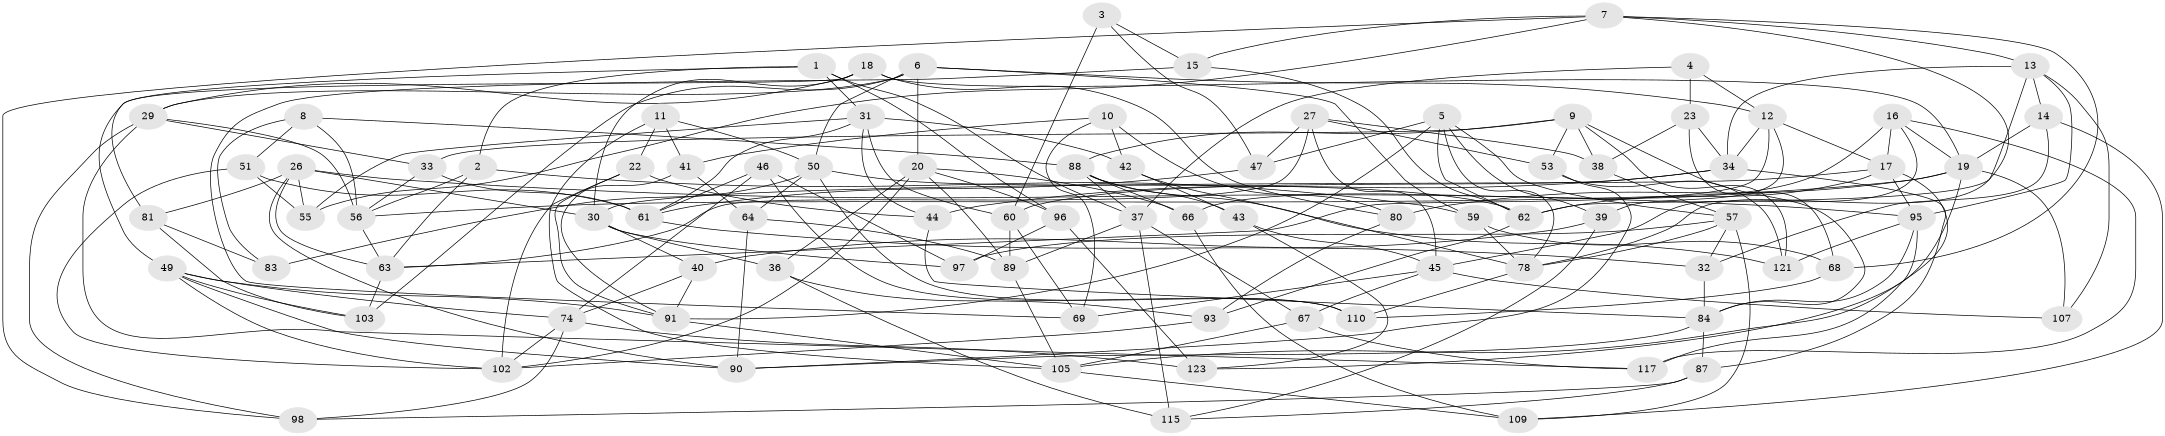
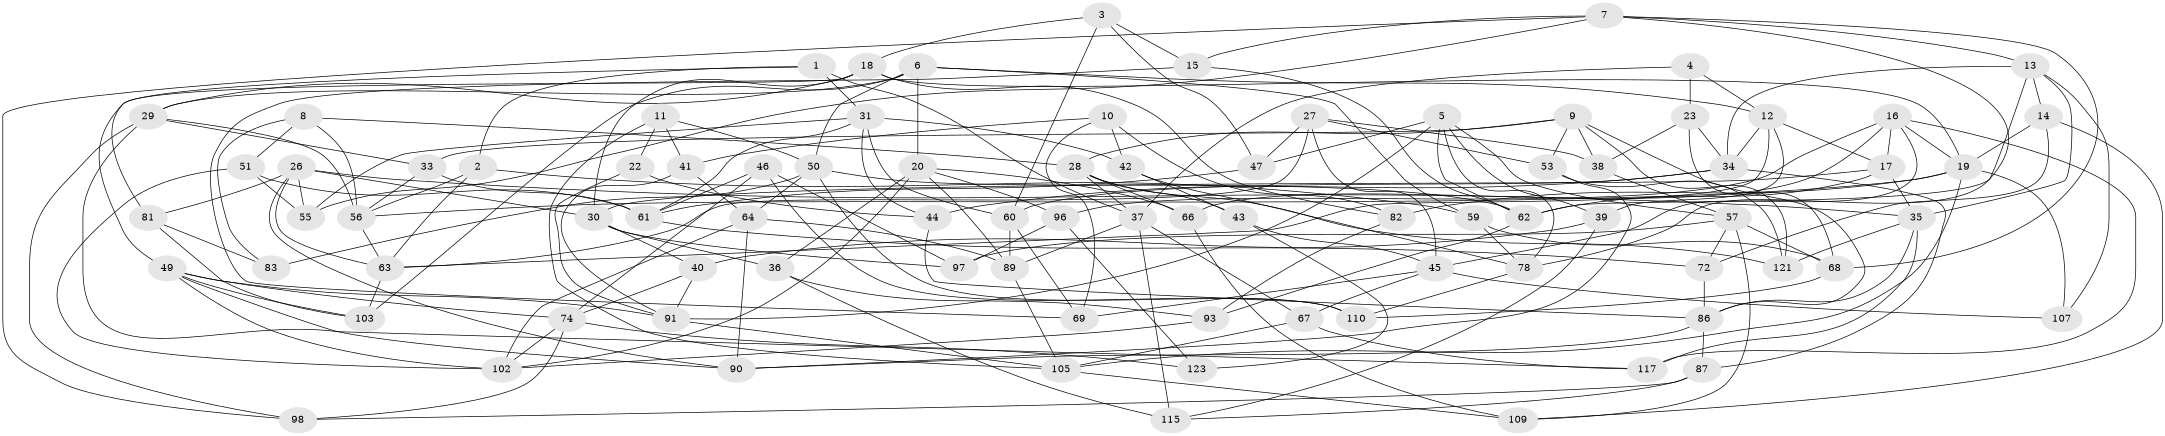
edge "3" -- "18": added
edge "1" -- "96": now "16" -- "96"
node "88": label "88" -> "28"
node "80": label "80" -> "82"
node "95": label "95" -> "35"
edge "22" -- "102": now "64" -- "102"
edge "57" -- "78": now "57" -- "68"
node "32": label "32" -> "72"
node "84": label "84" -> "86"
edge "17" -- "123": removed
